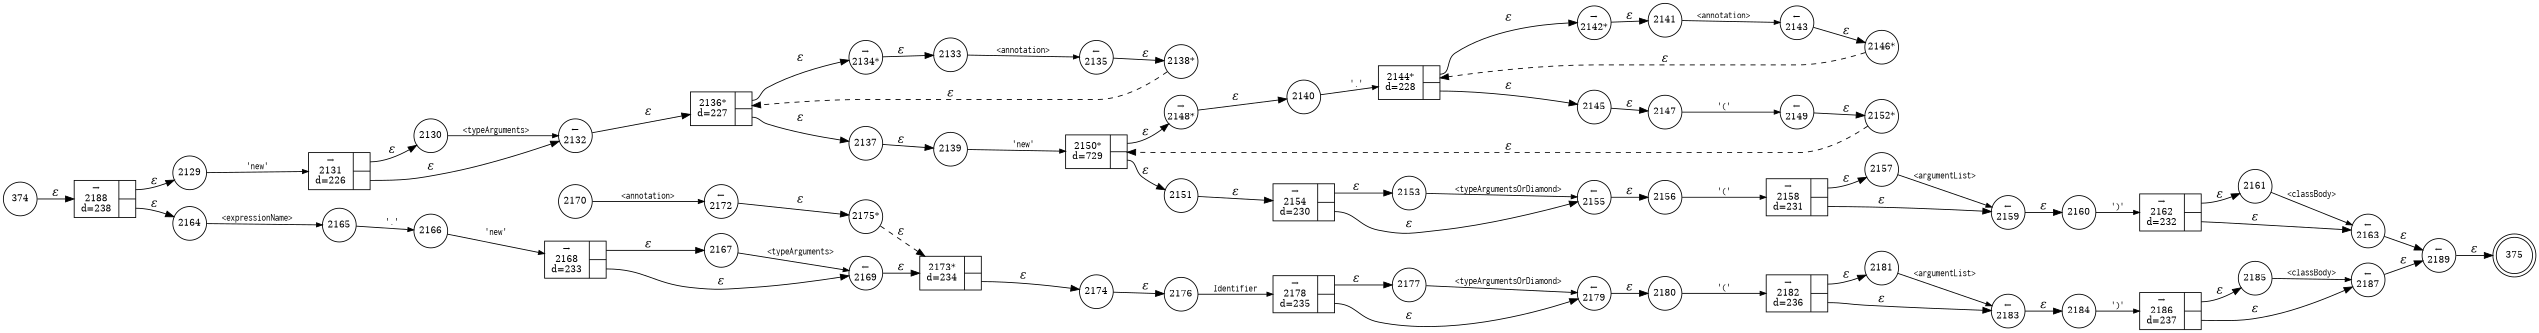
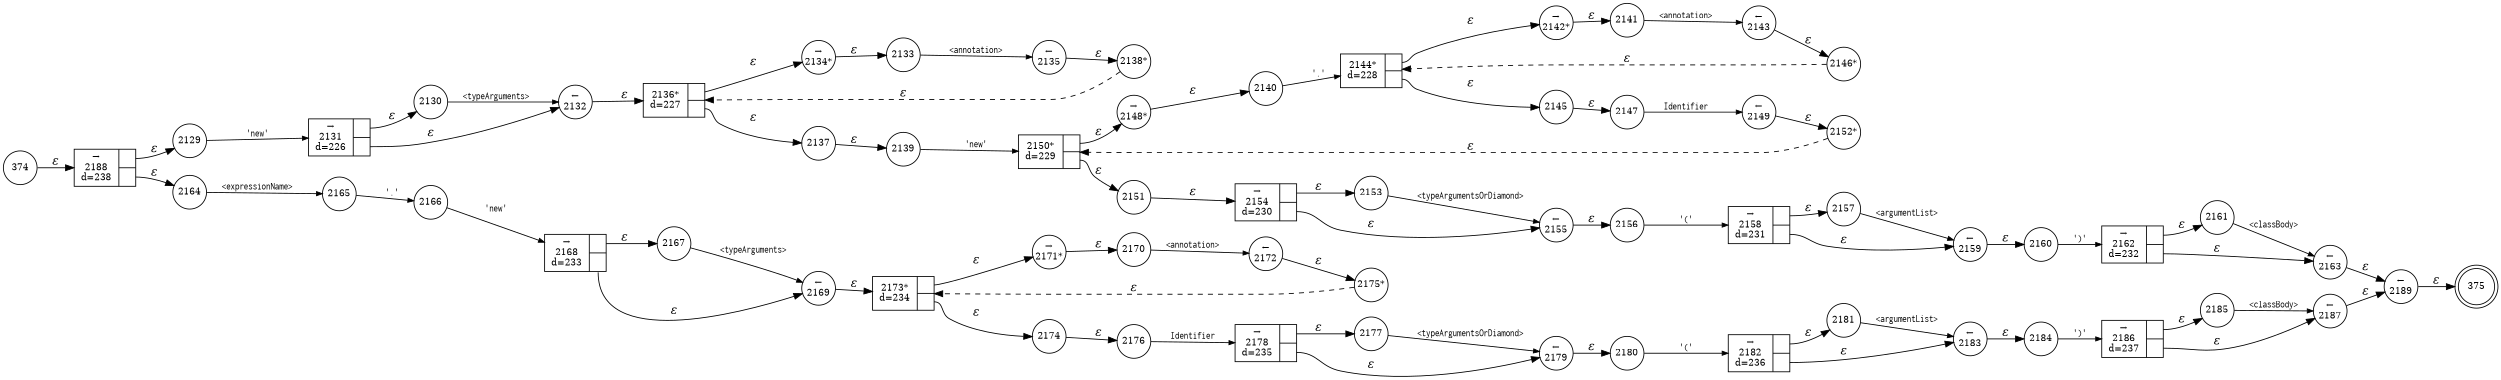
edge "2147" -> "← 2149": label "'('" -> "Identifier"
node "2150*": text "d=729" -> "d=229"
node "→ 2171*": added
